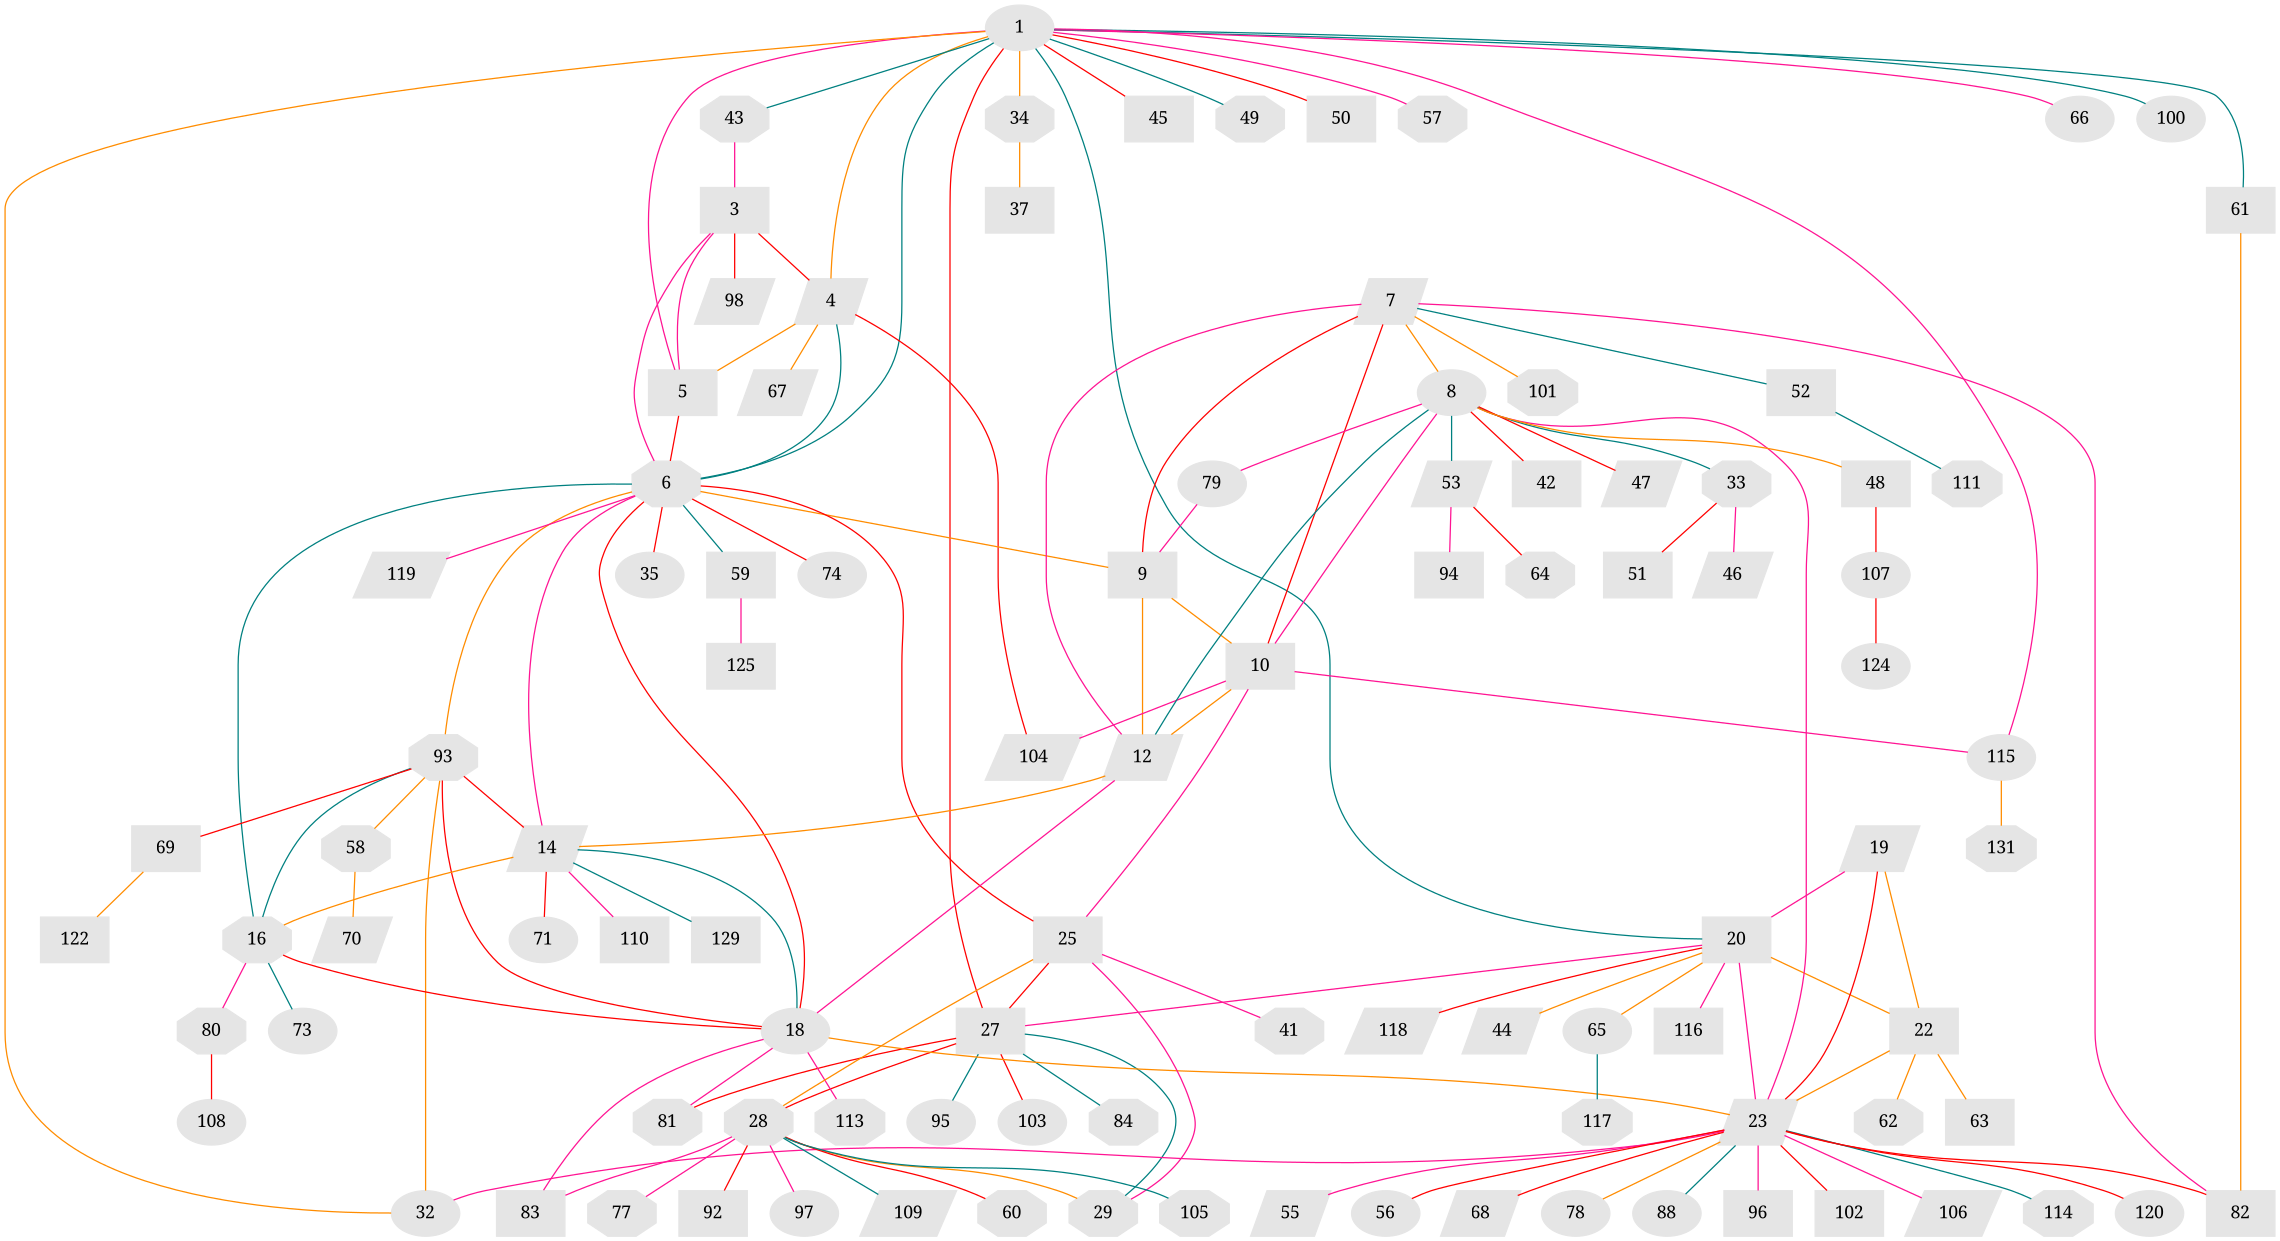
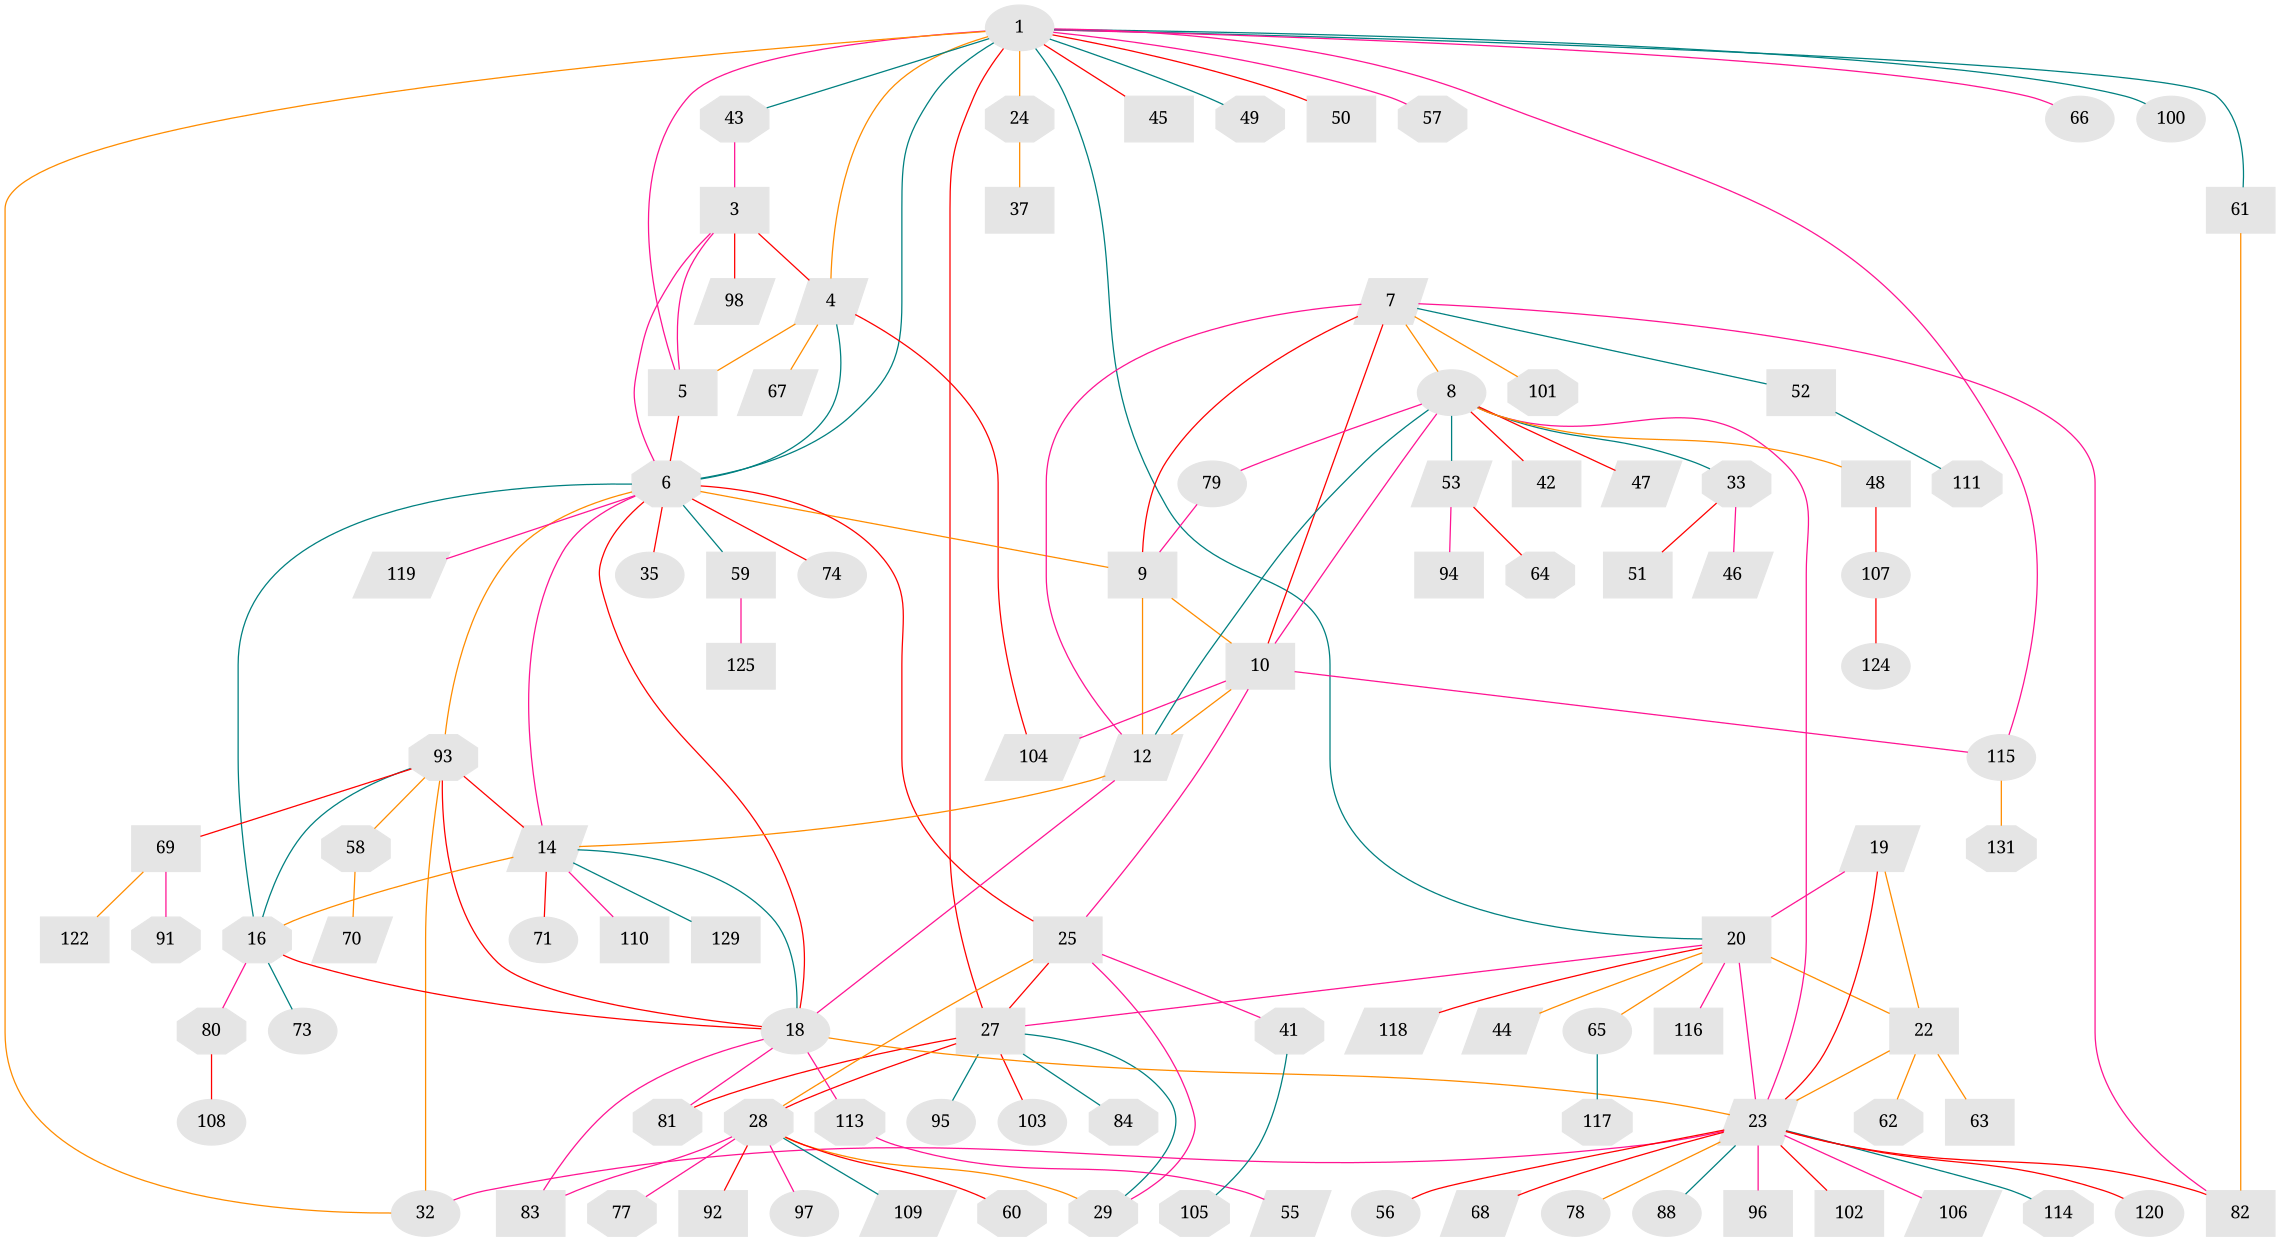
node "34": label "34" -> "24"
node "91": added
edge "28" -- "105": now "41" -- "105"
edge "23" -- "55": now "113" -- "55"
